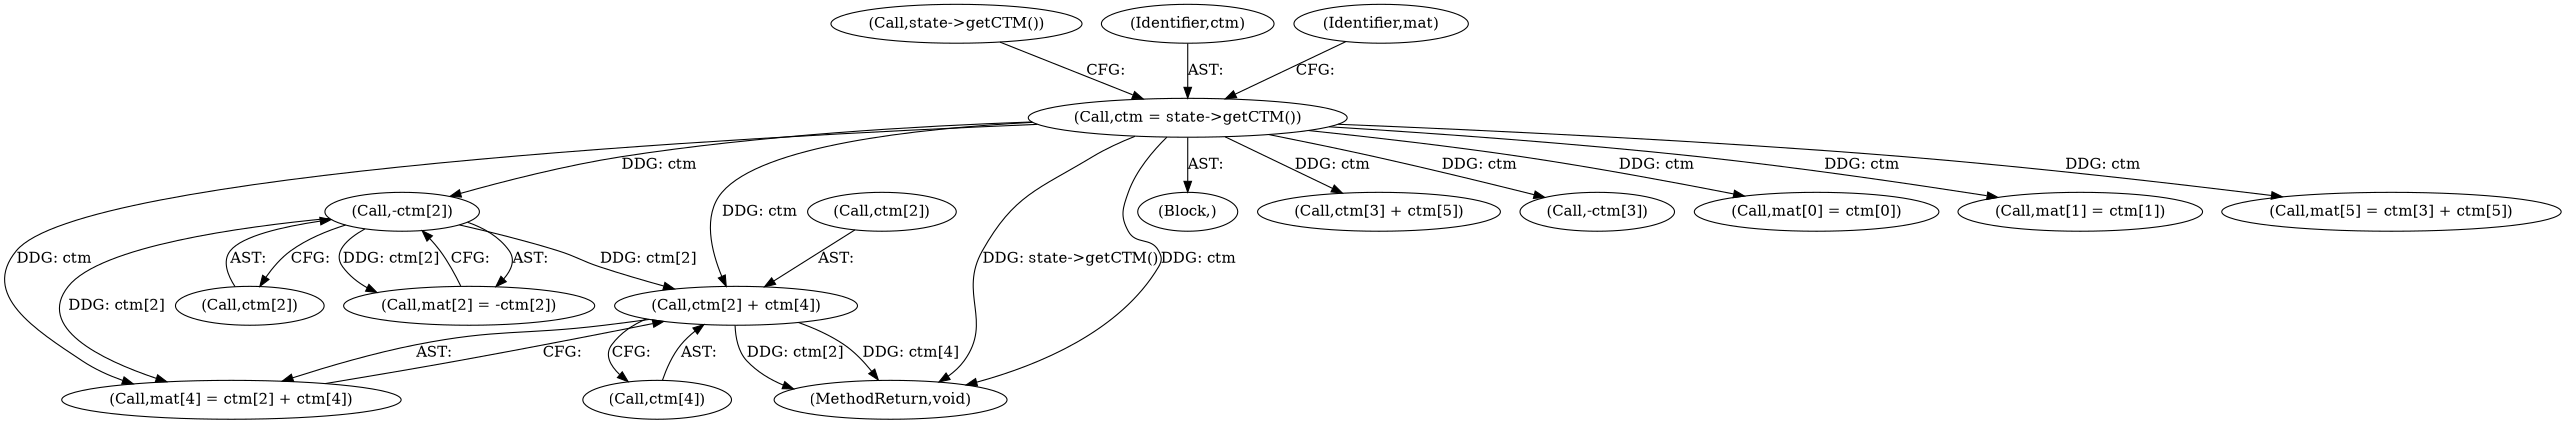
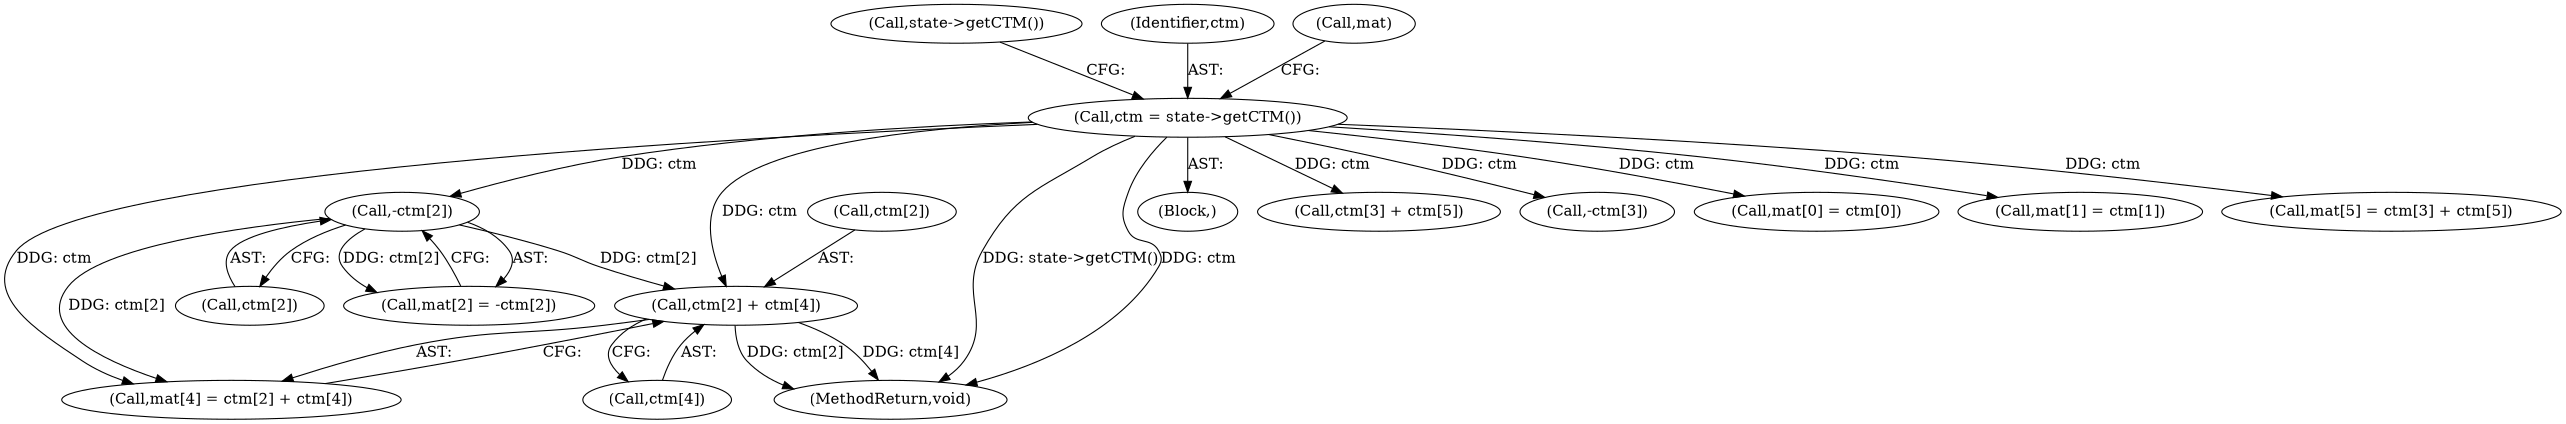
node "(Identifier,mat)": label "(Identifier,mat)" -> "(Call,mat)"
